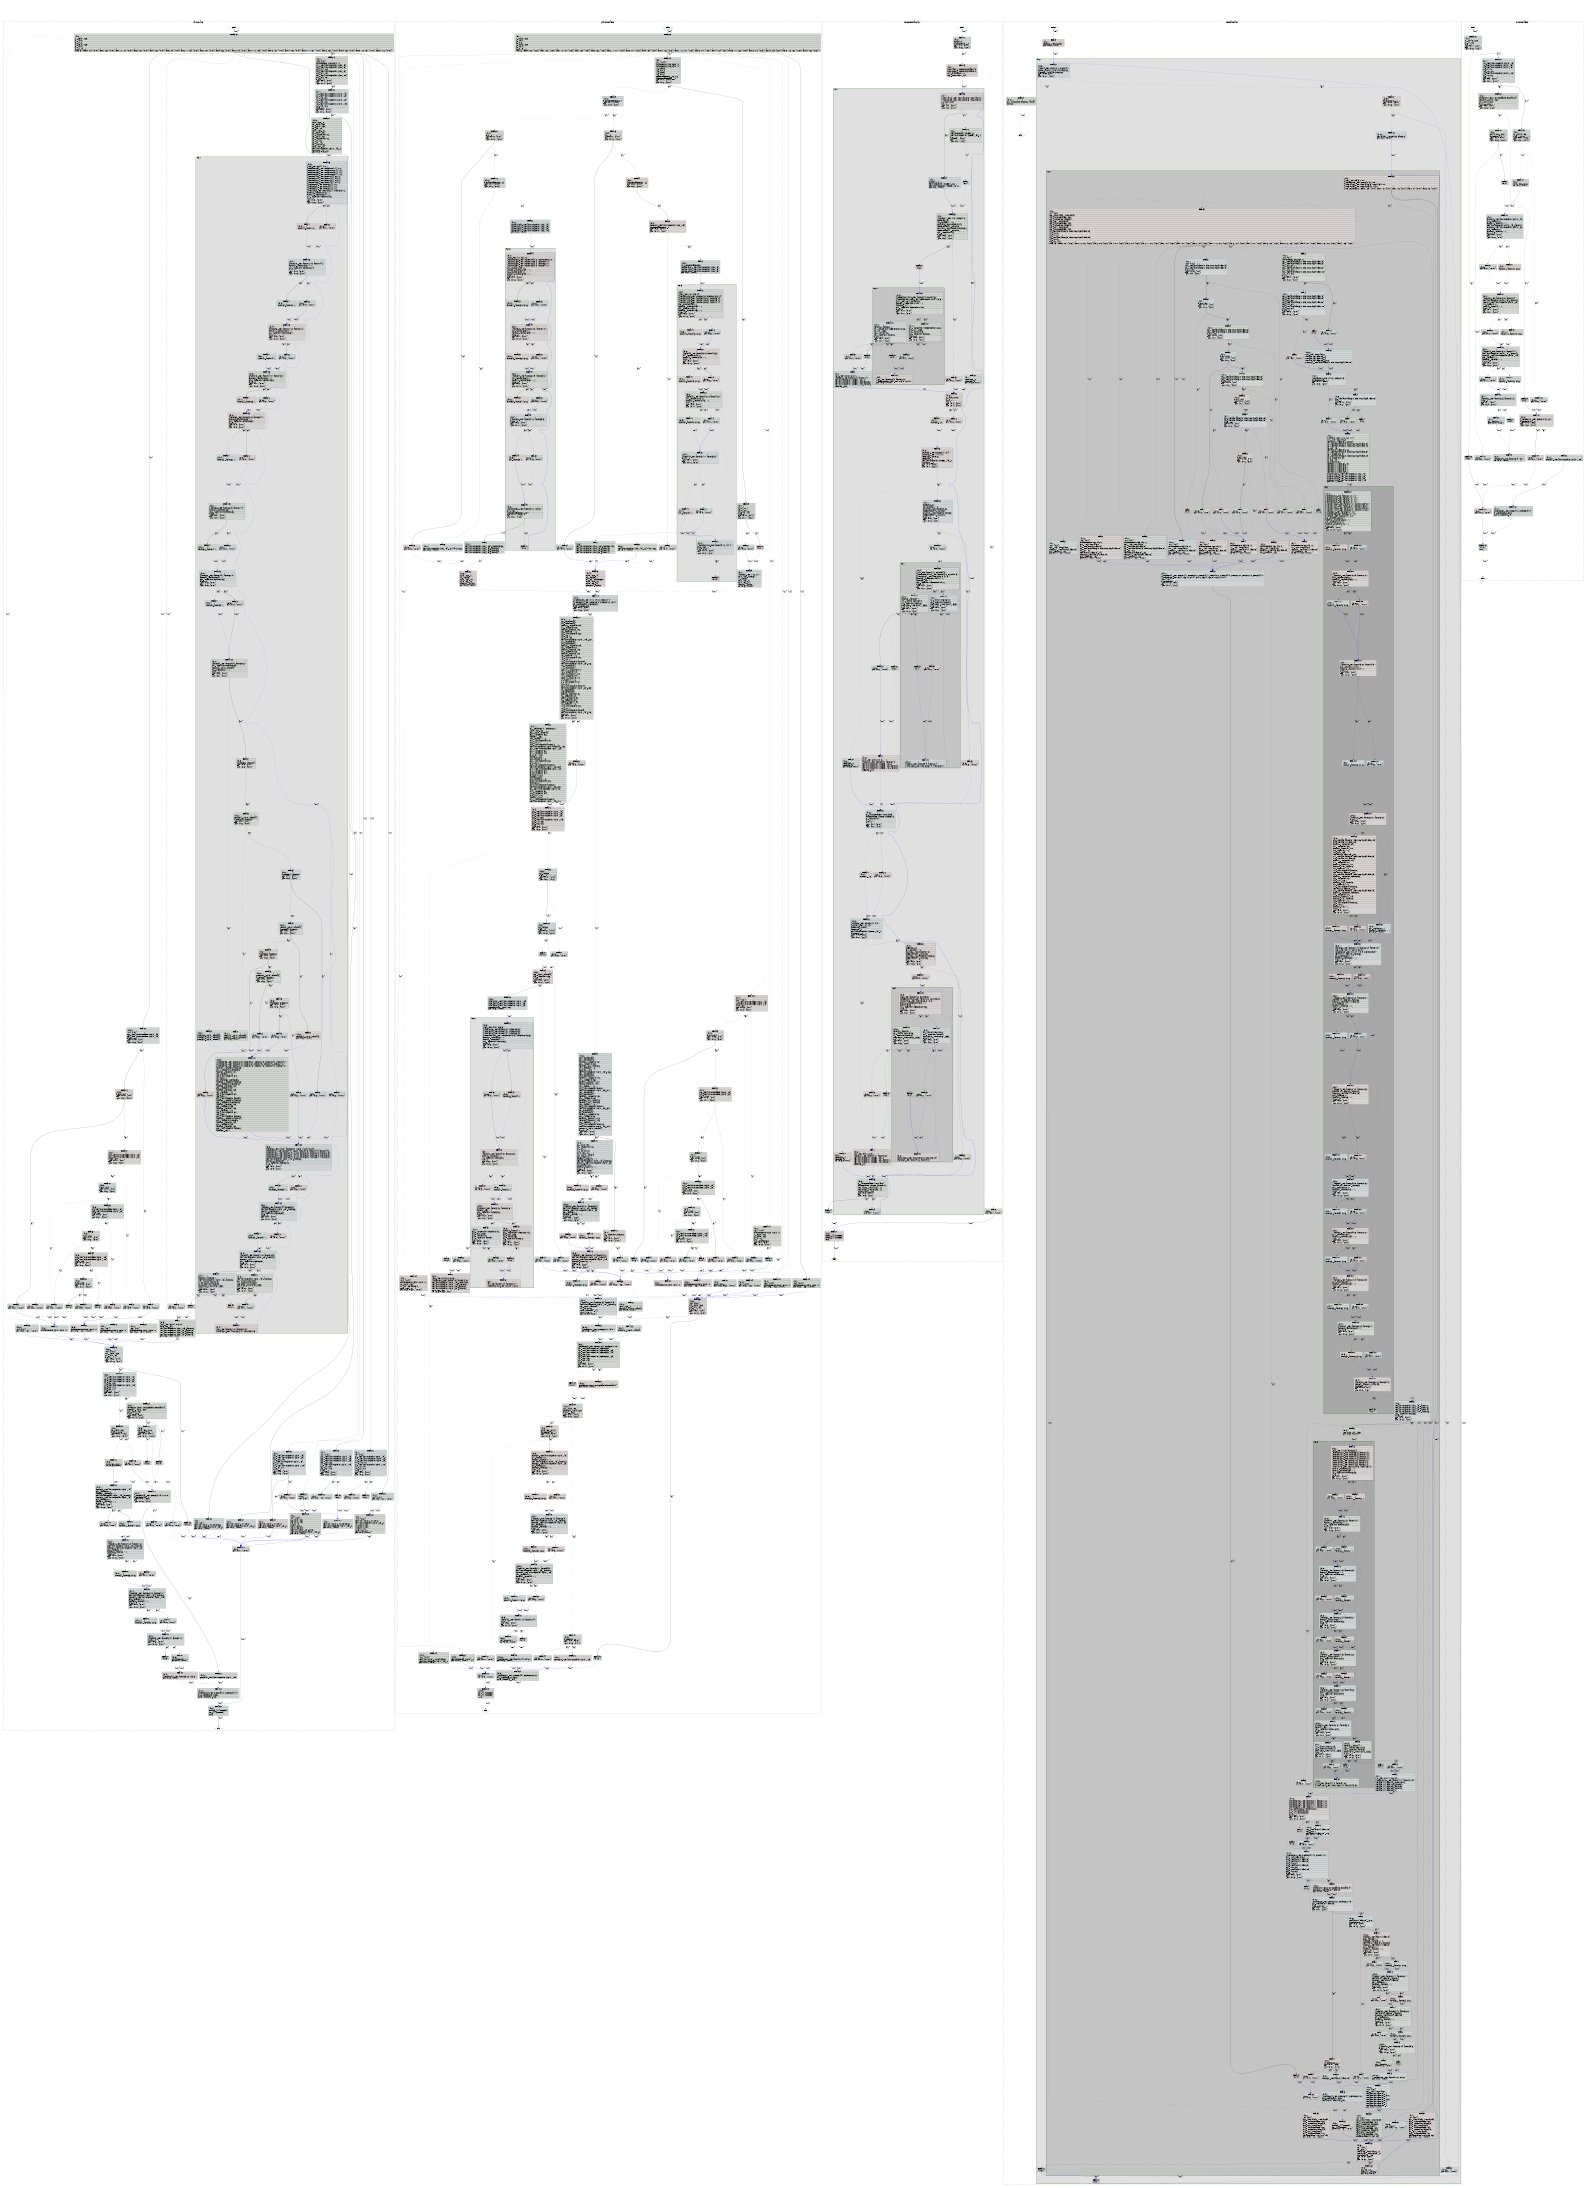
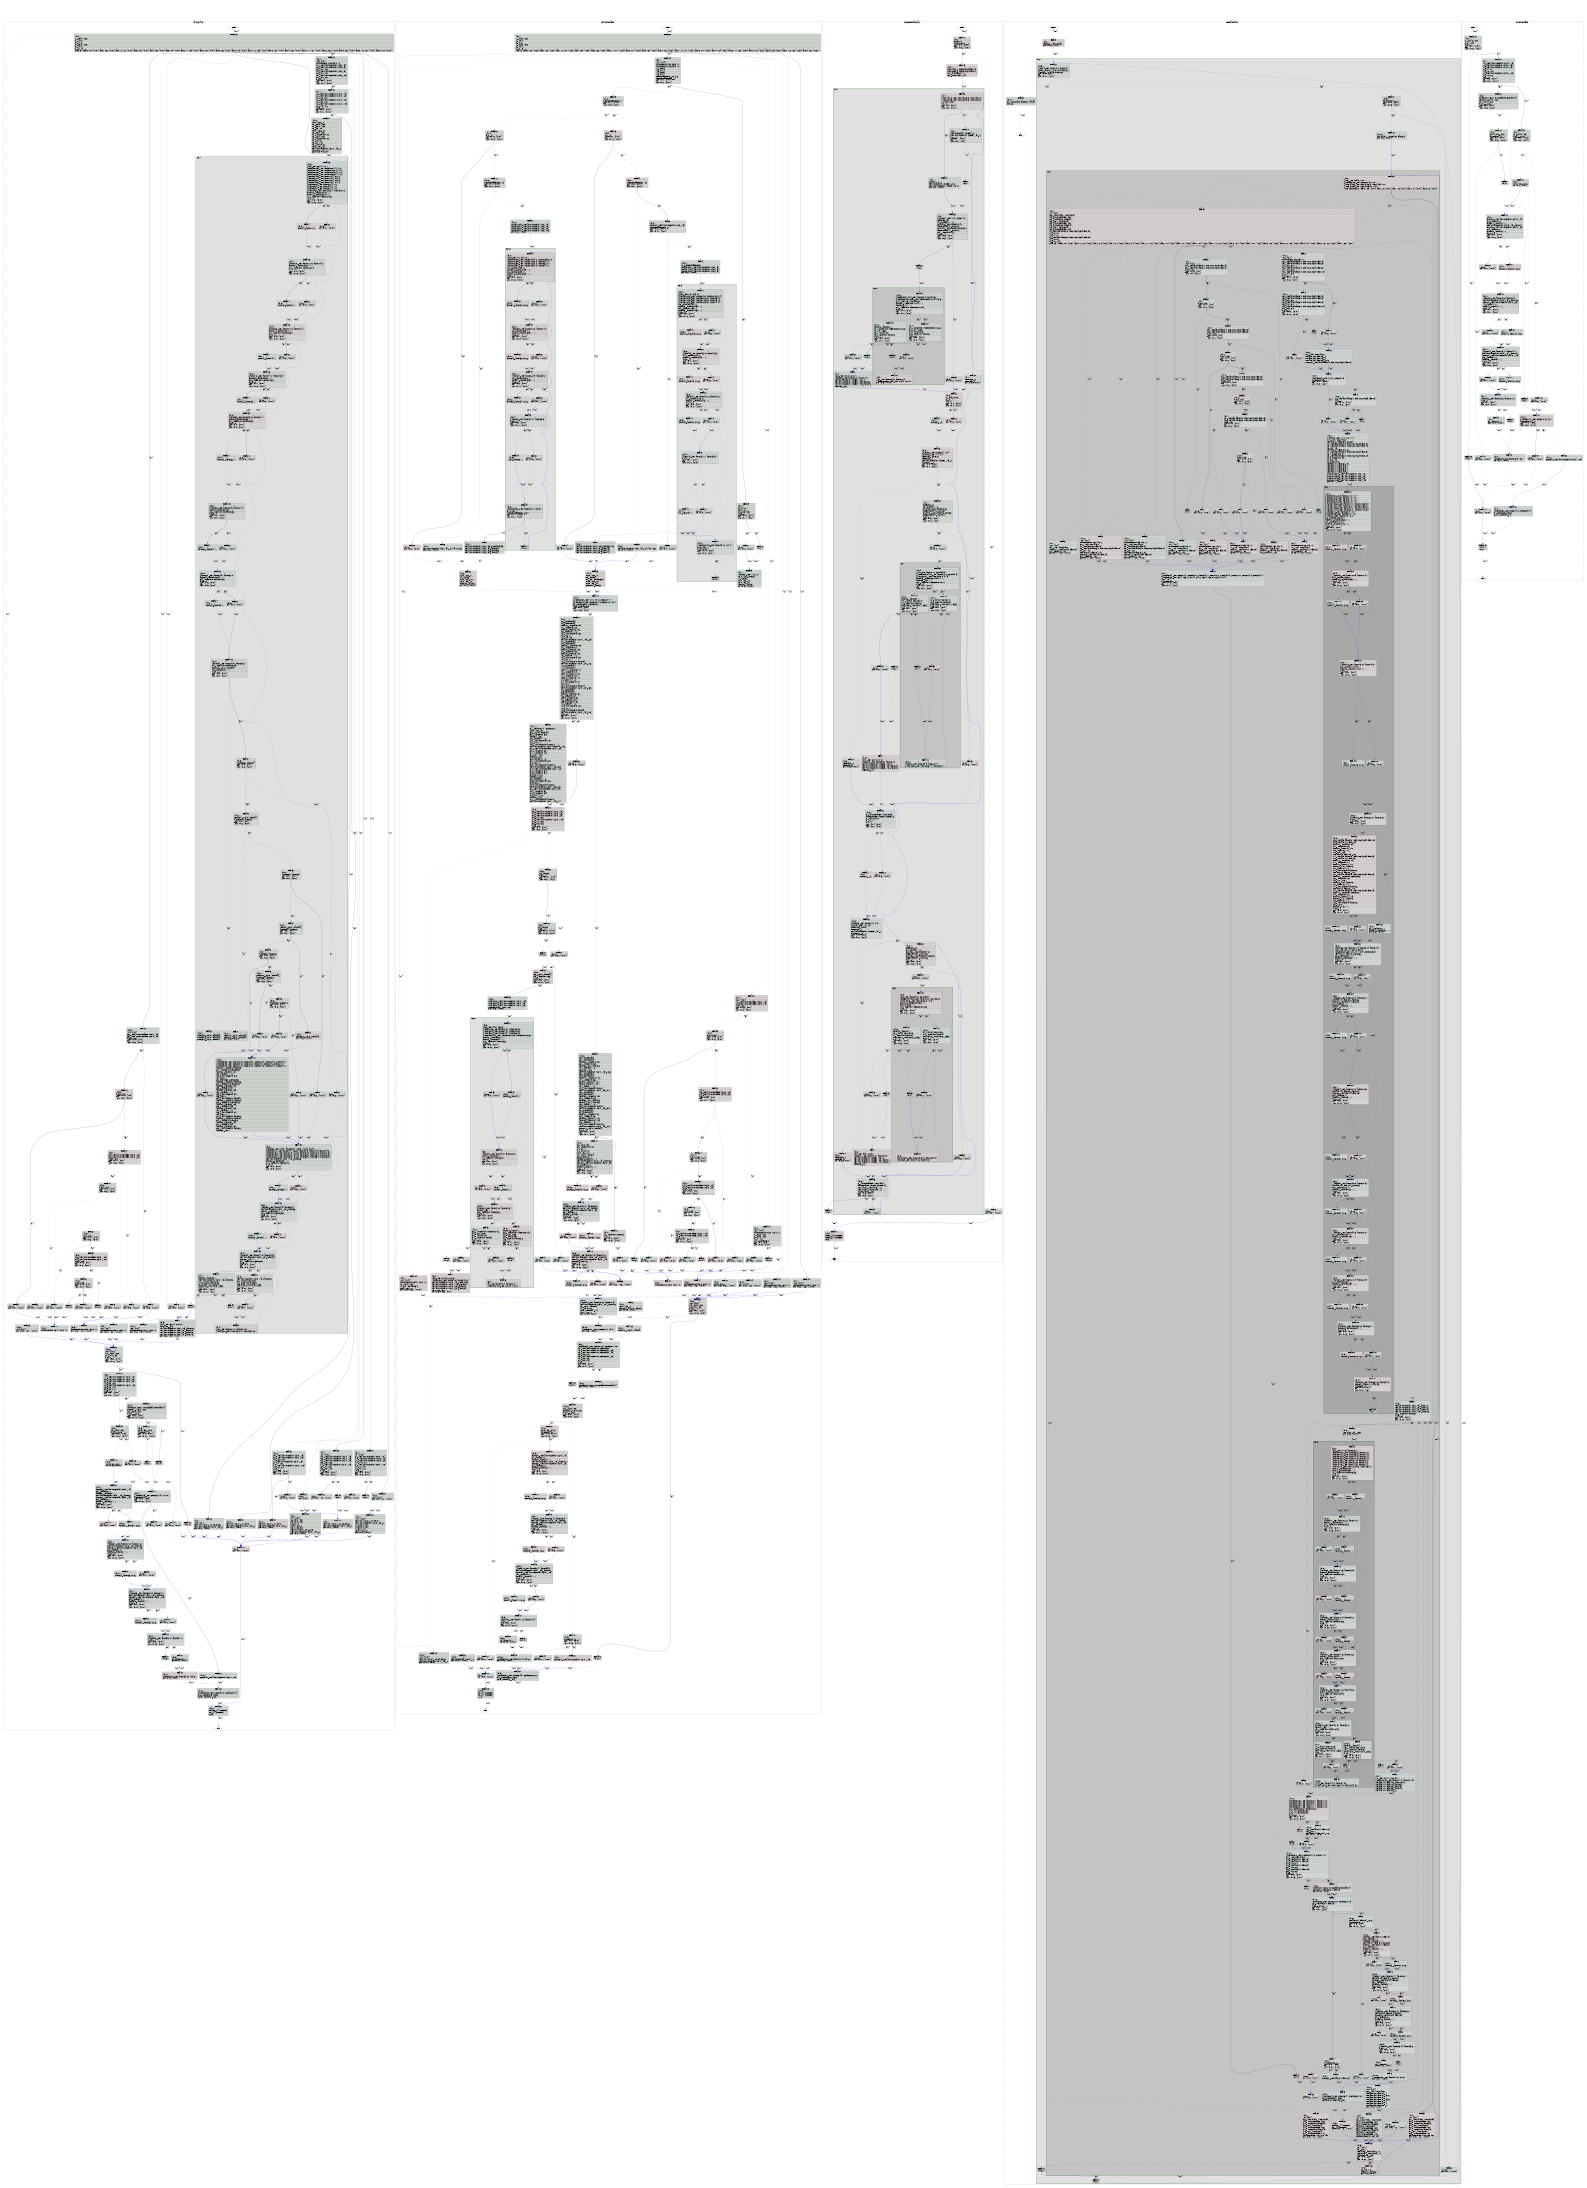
node "FREQ:665": removed
